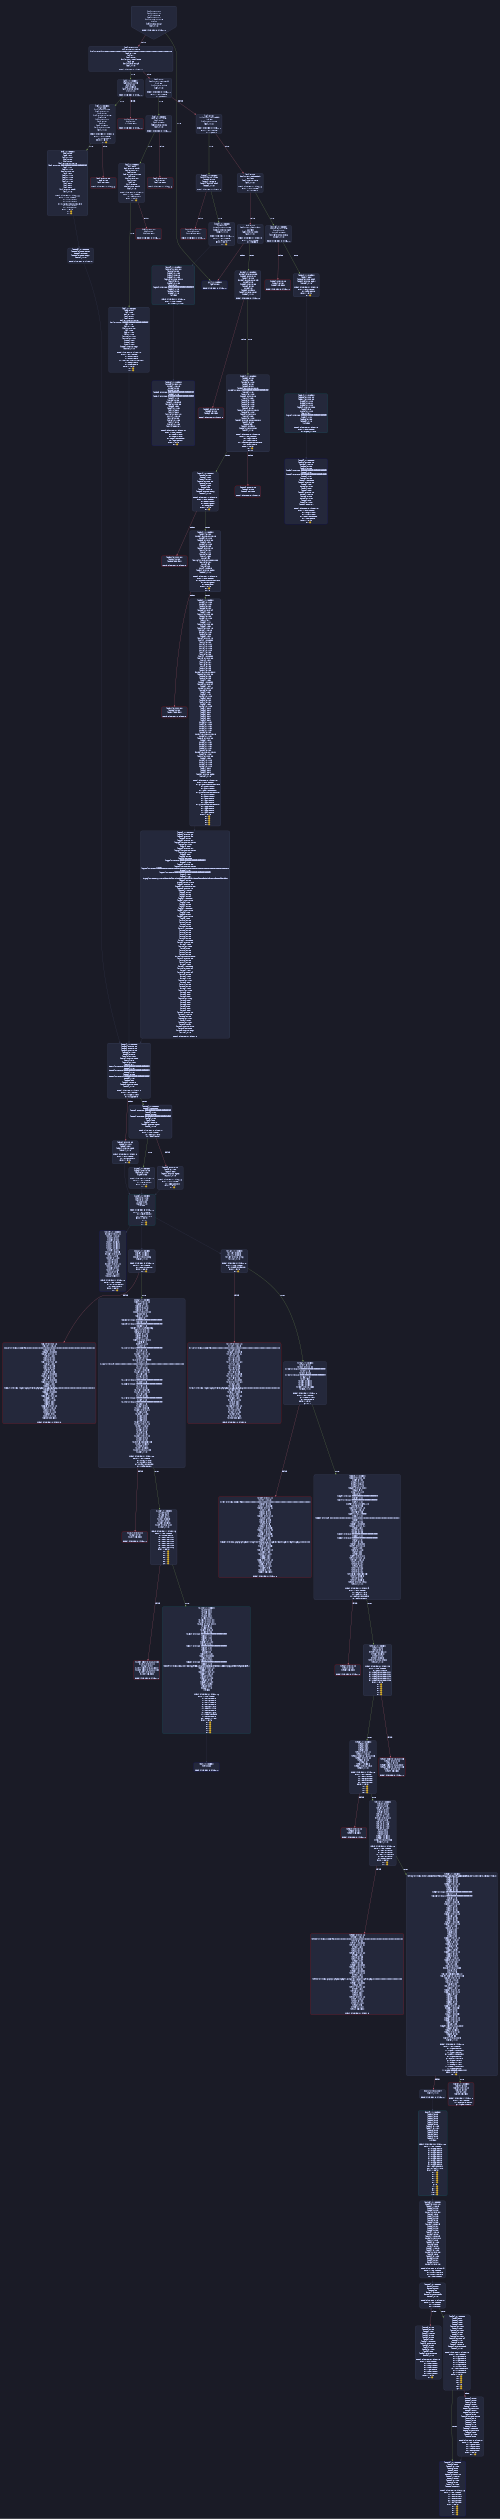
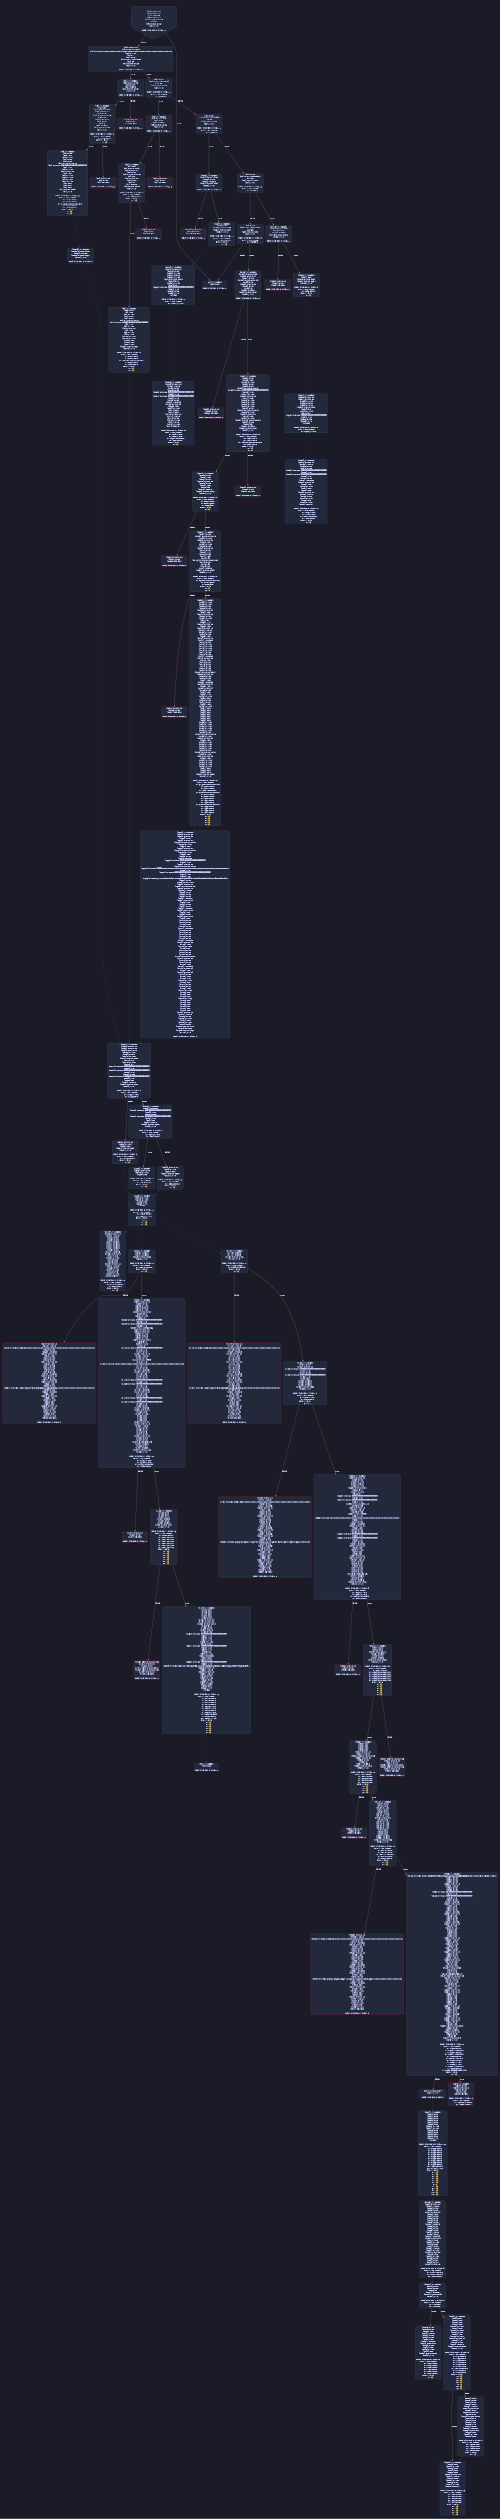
node "[0a74] PUSH2 0a7f [0a77] JUMP Stack size req: 0, sizeΔ: 0": label "[0a74] PUSH2 0a7f [0a77] JUMP Stack size req: 0, sizeΔ: 0" -> "[0a74] PUSH2 0a7f [0a77] JUMP Stack size req: 0, aaf: 0"
